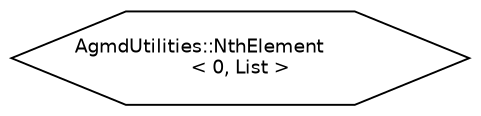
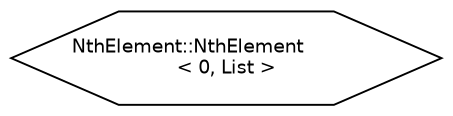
node "AgmdUtilities::NthElement < 0, List >": label "AgmdUtilities::NthElement < 0, List >" -> "NthElement::NthElement < 0, List >"
